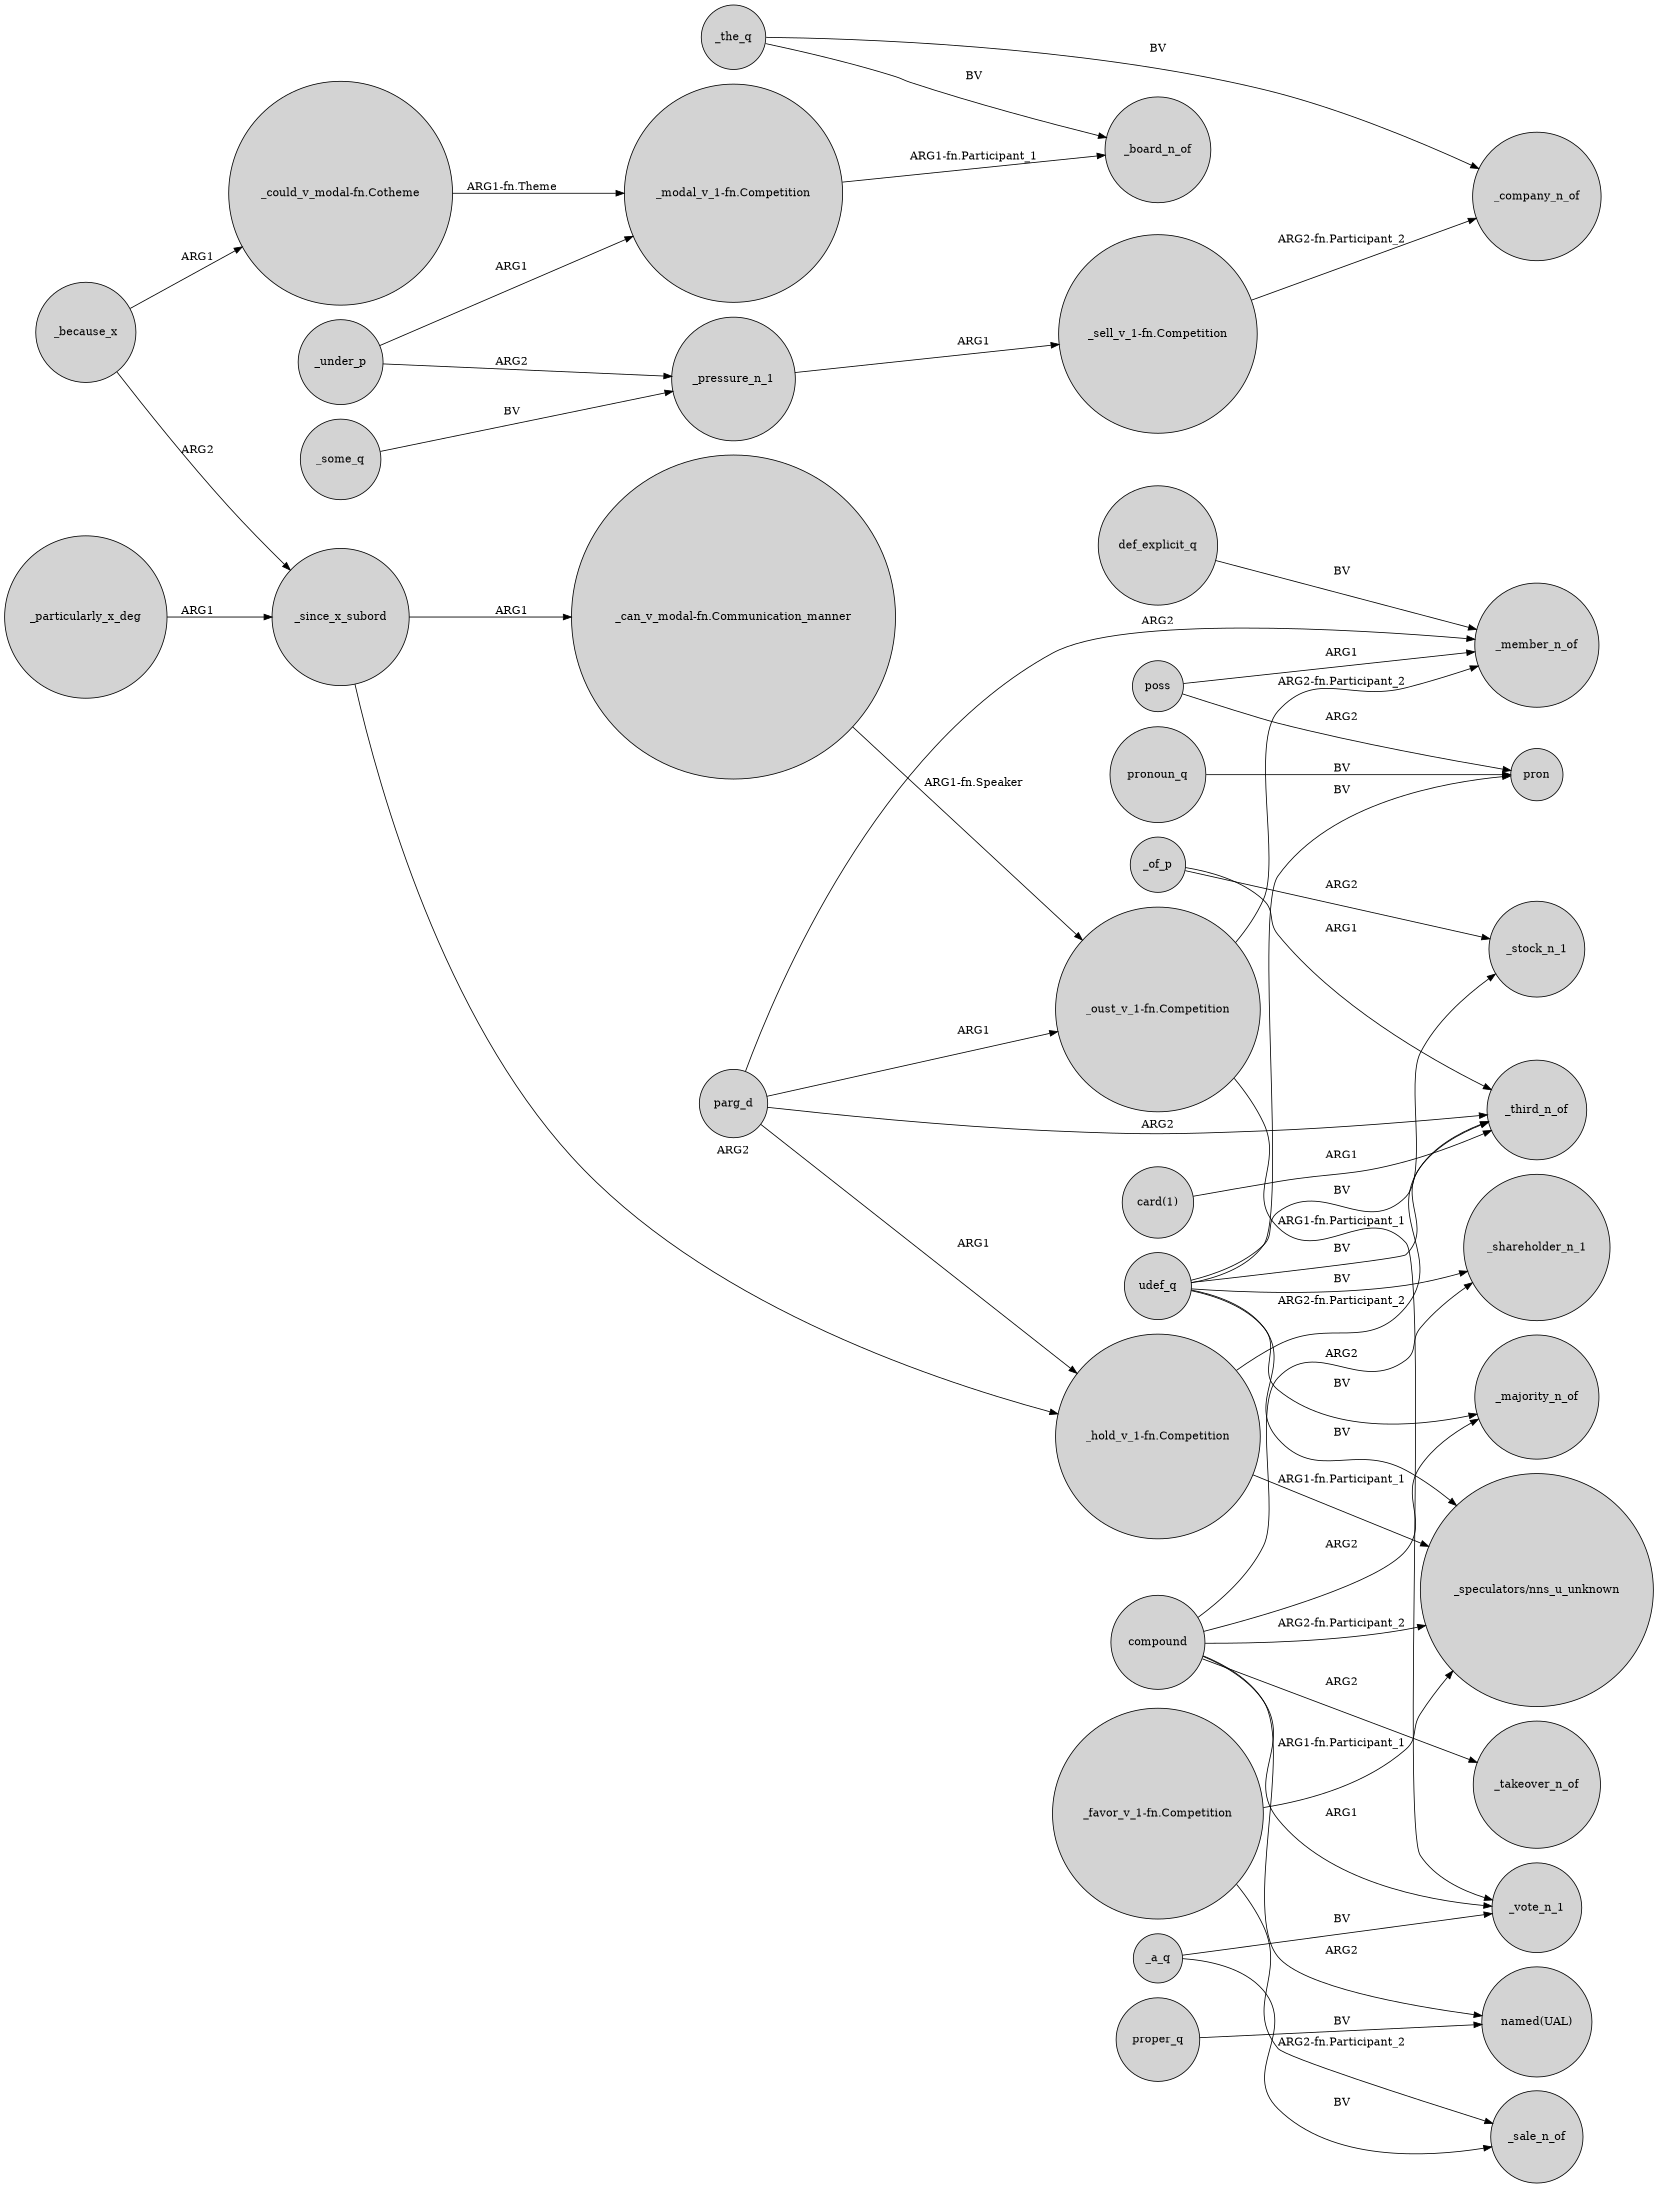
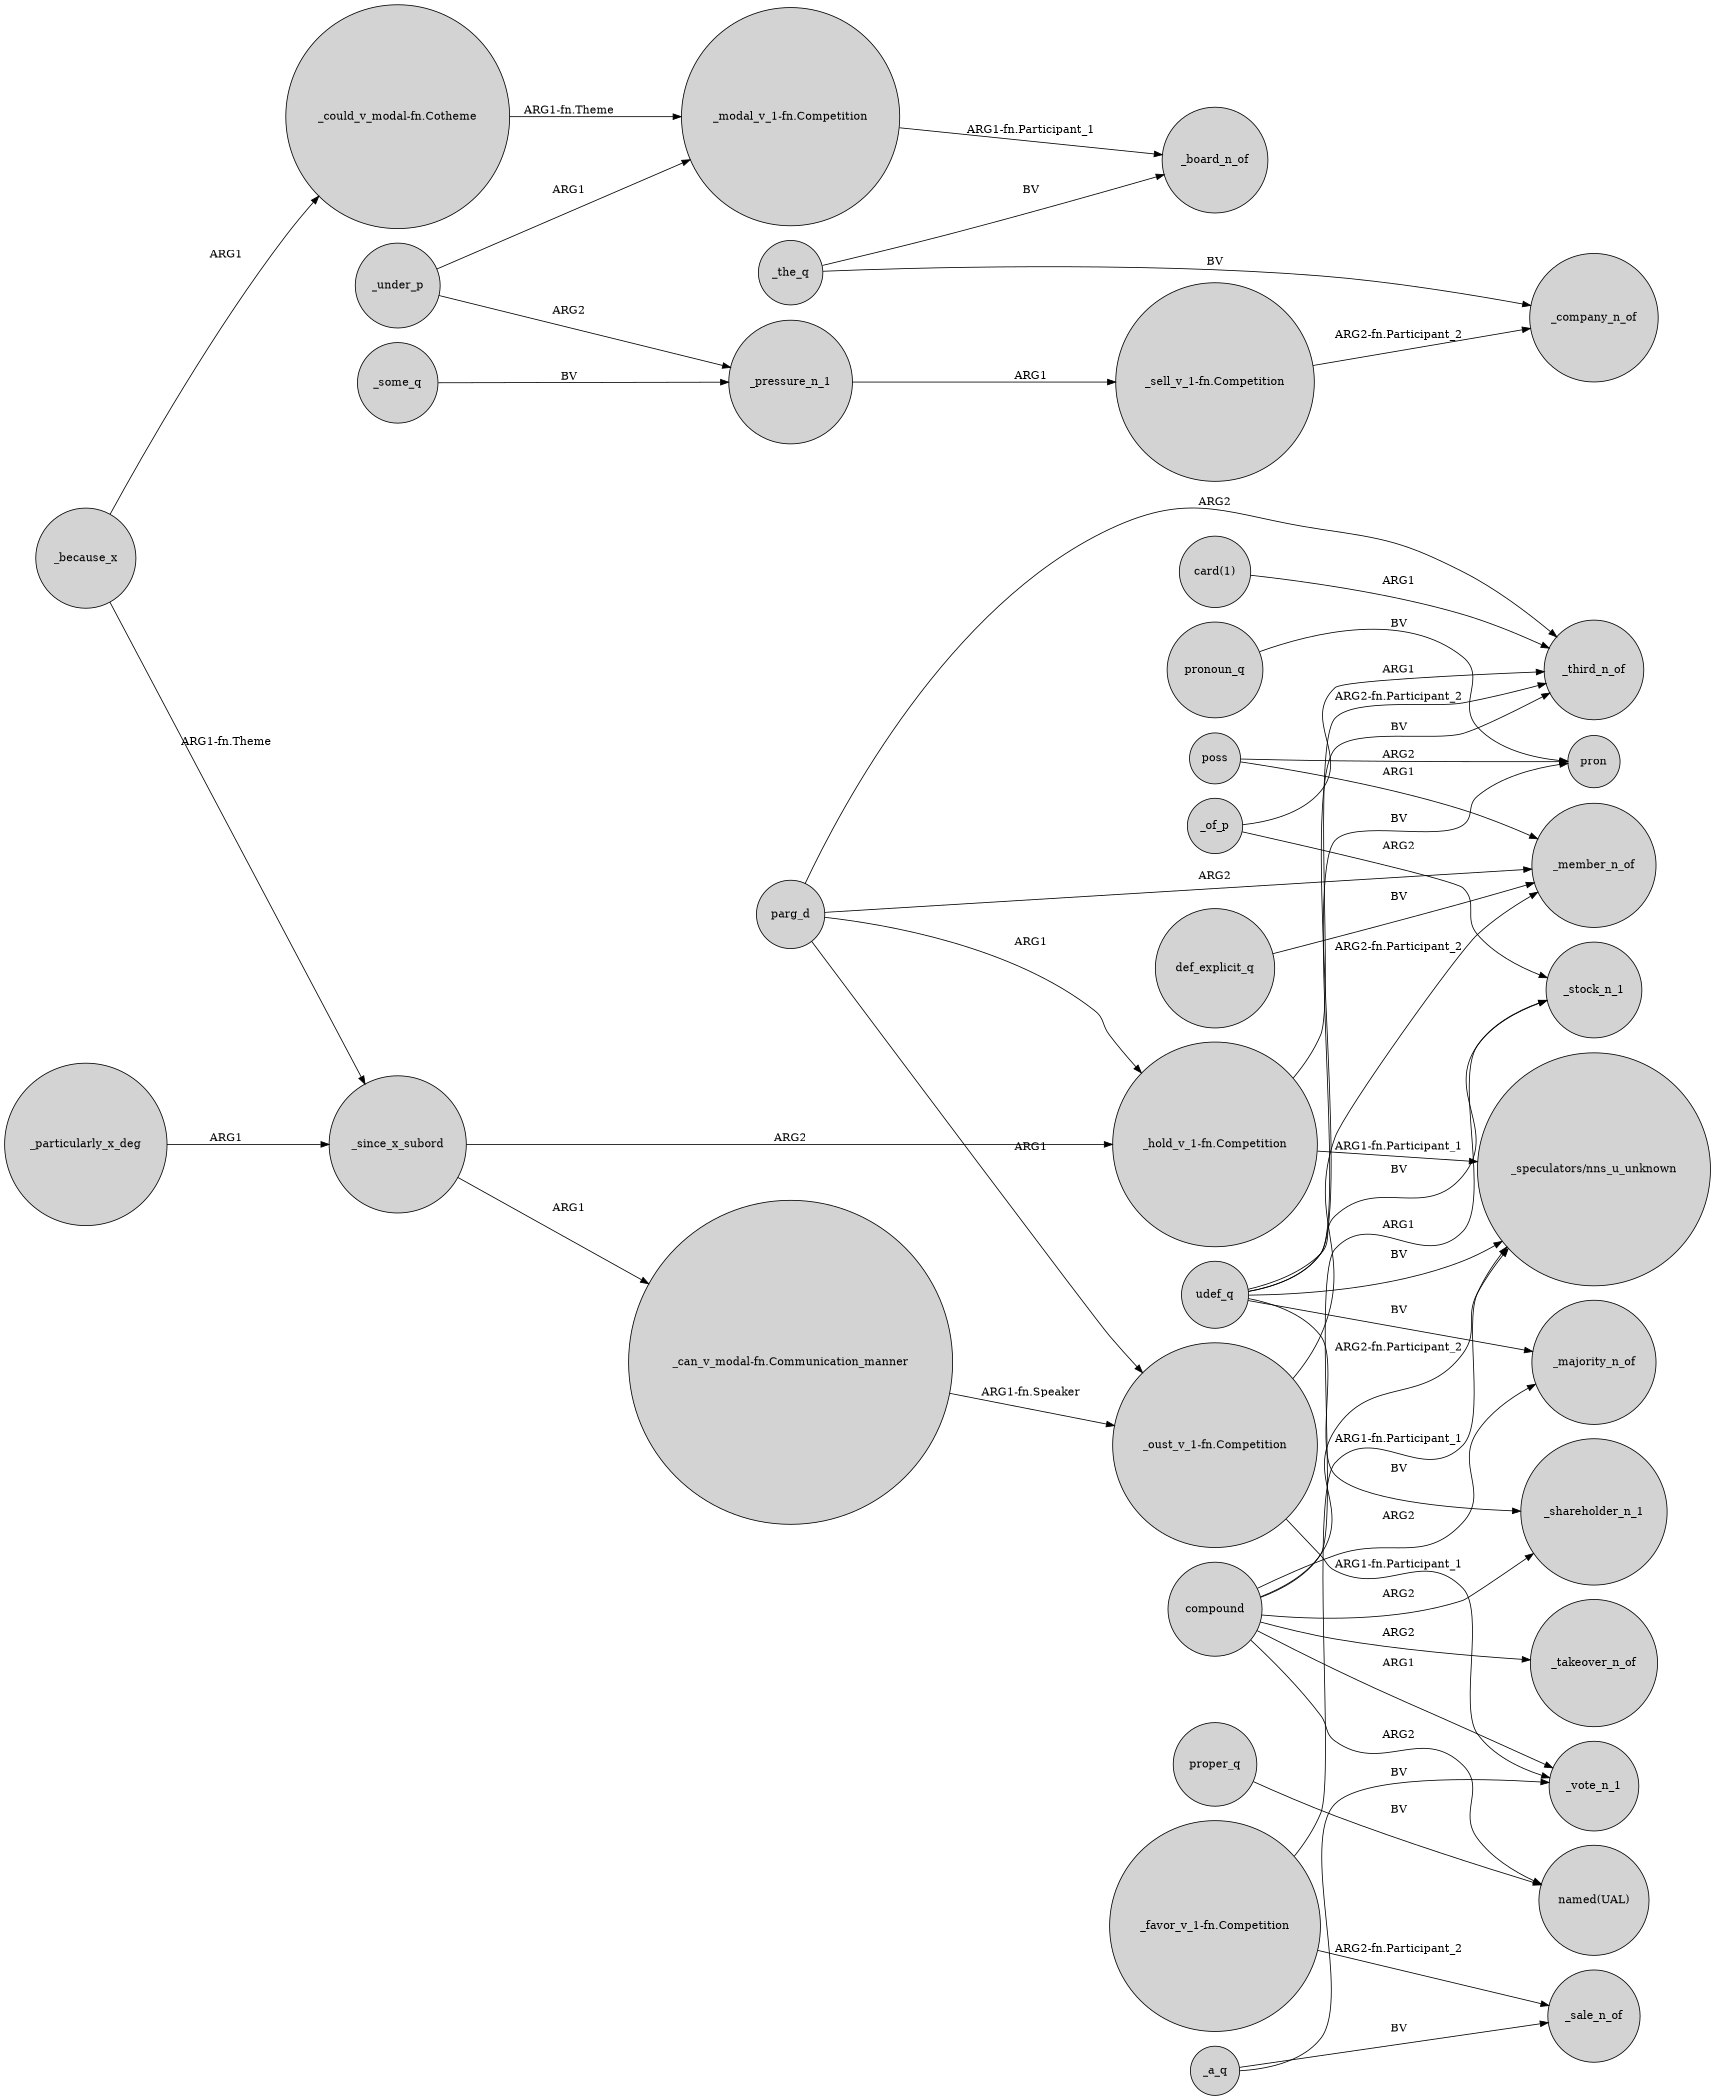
edge "_because_x" -> "_since_x_subord": label "ARG2" -> "ARG1-fn.Theme"
edge "compound" -> "_stock_n_1": added, label "ARG1"
